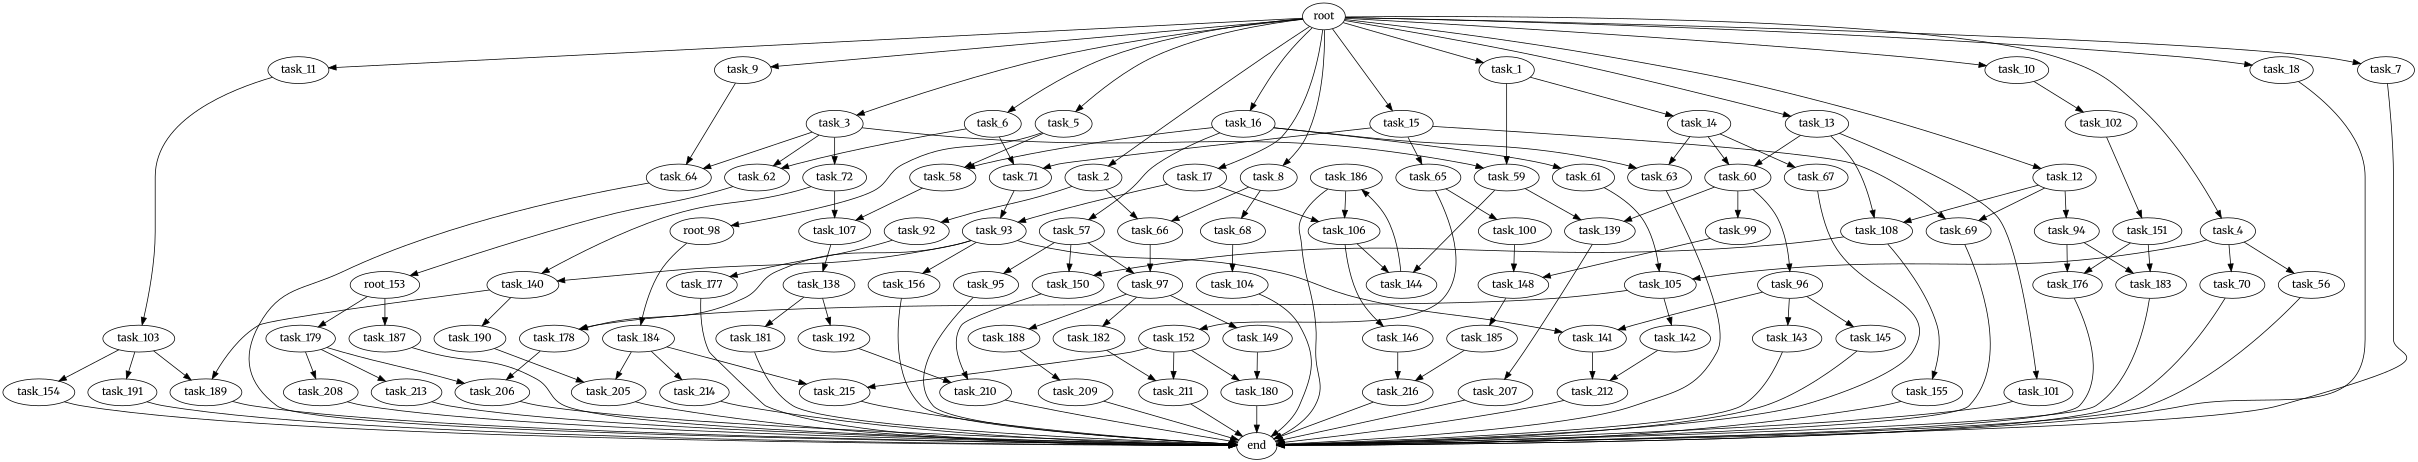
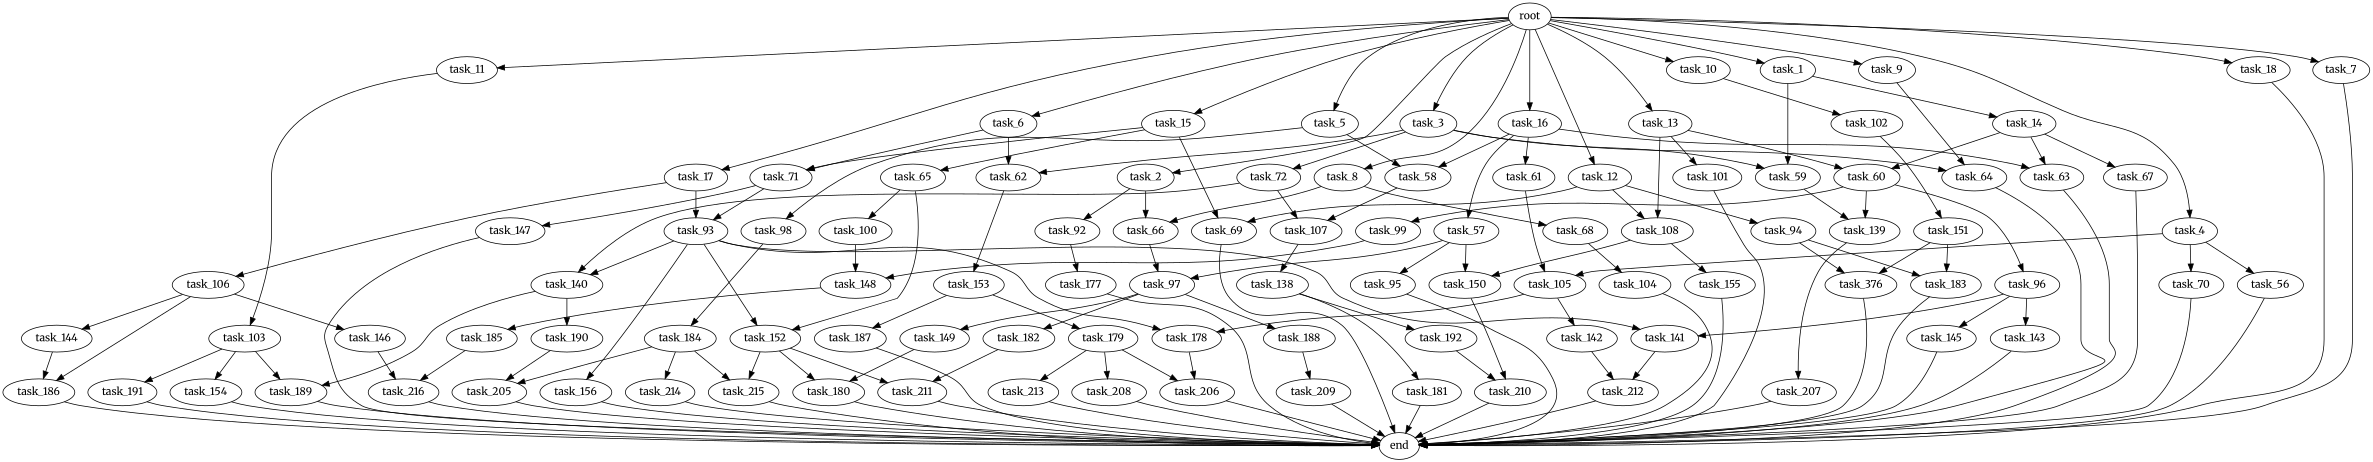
edge "task_186" -> "task_106": reversed
edge "task_59" -> "task_144": removed
node "task_147": added
node "root_98": label "root_98" -> "task_98"
edge "task_93" -> "task_152": added
node "root_153": label "root_153" -> "task_153"
node "task_176": label "task_176" -> "task_376"
